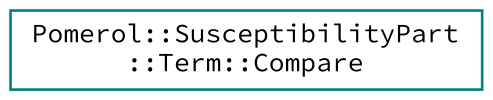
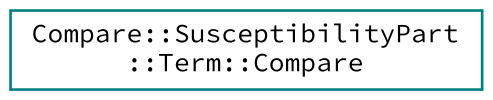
node "Pomerol::SusceptibilityPart ::Term::Compare": label "Pomerol::SusceptibilityPart ::Term::Compare" -> "Compare::SusceptibilityPart ::Term::Compare"
